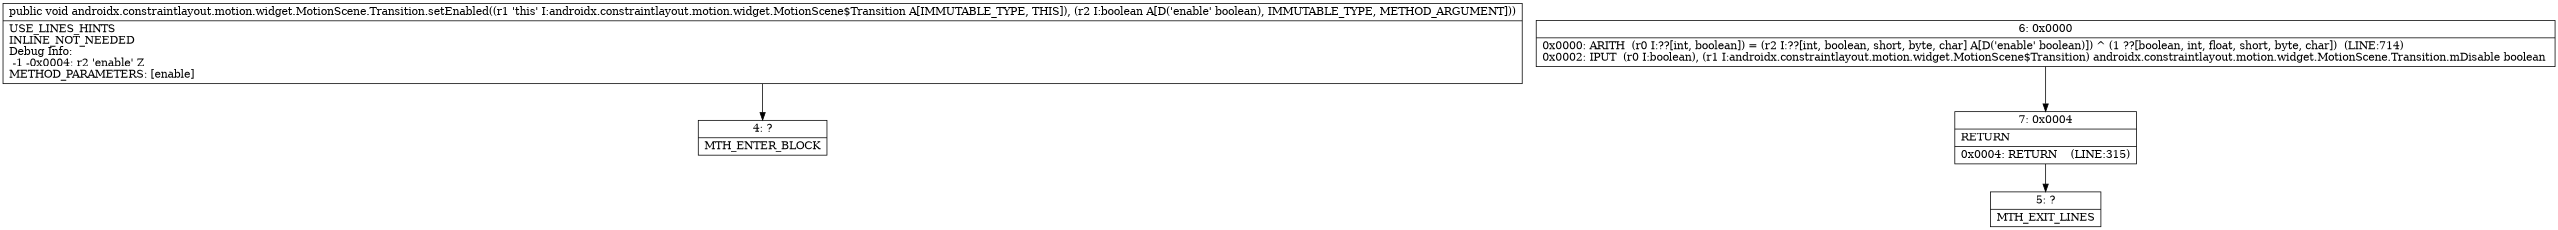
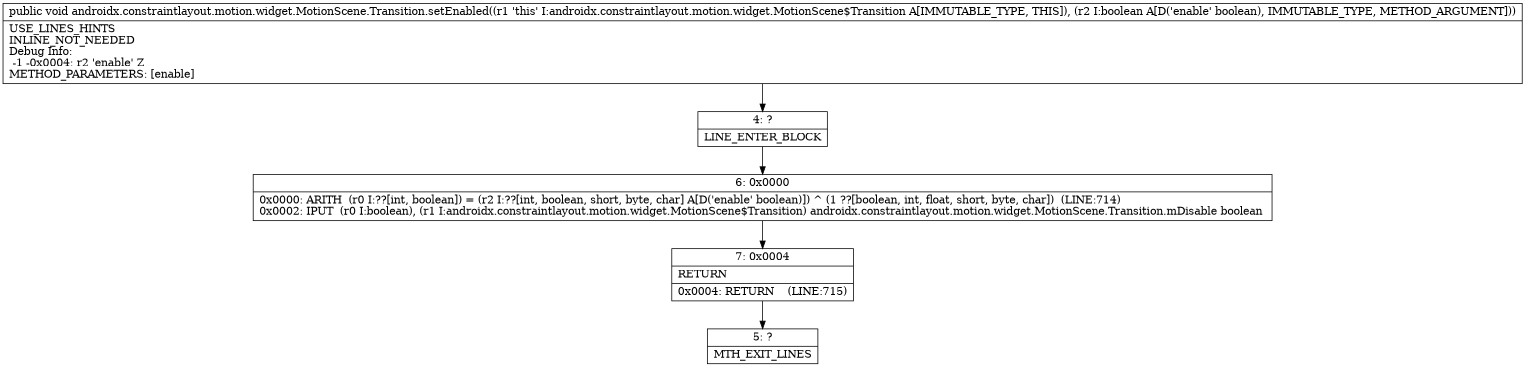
node "4: ?": text "MTH_ENTER_BLOCK" -> "LINE_ENTER_BLOCK"
node "7: 0x0004": text "0x0004: RETURN    (LINE:315)" -> "0x0004: RETURN    (LINE:715)"
edge "4: ?" -> "6: 0x0000": added
